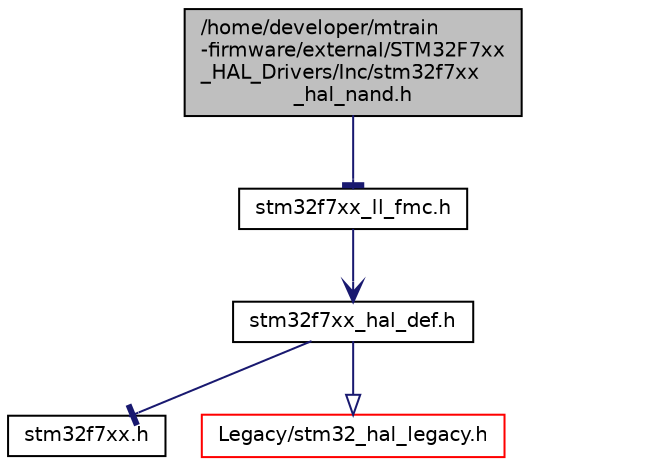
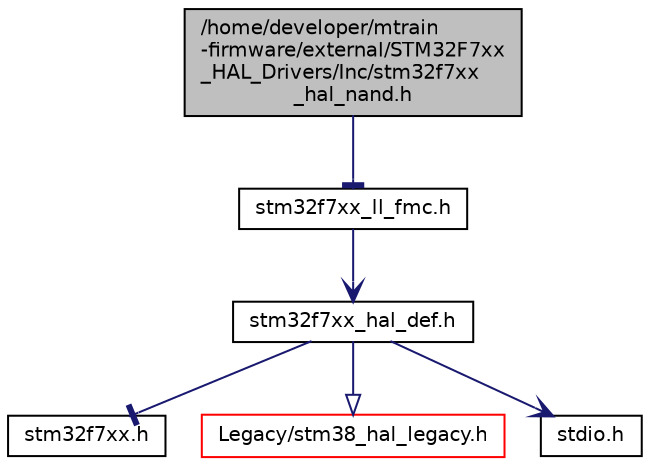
node "Legacy/stm32_hal_legacy.h": label "Legacy/stm32_hal_legacy.h" -> "Legacy/stm38_hal_legacy.h"
node "stdio.h": added
